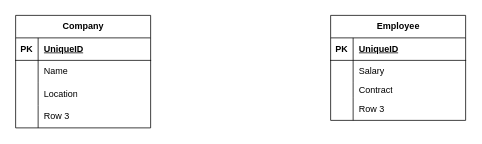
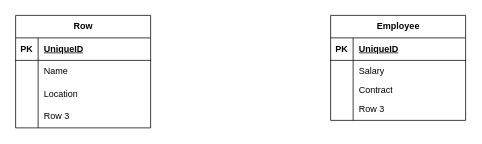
node "Company": label "Company" -> "Row"
